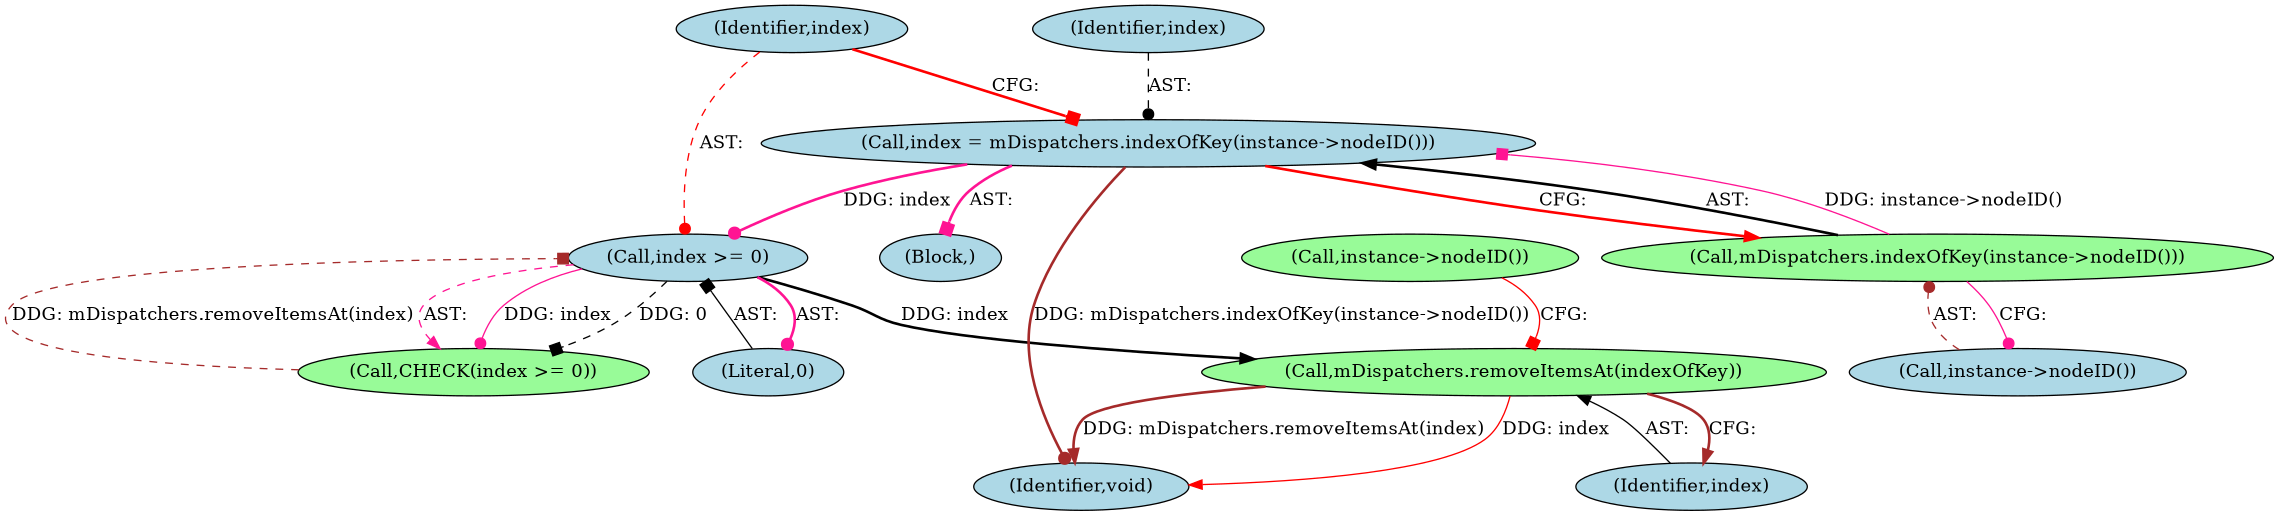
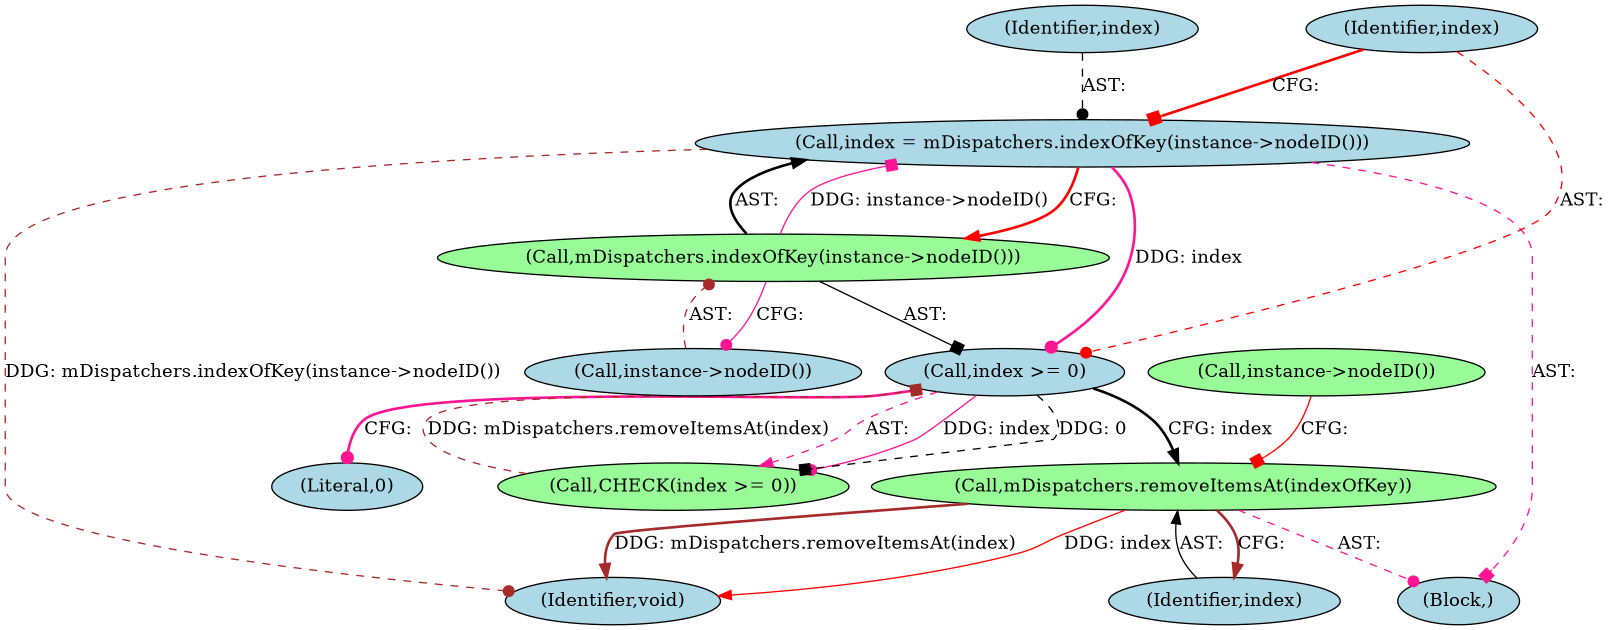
edge "(Call,index = mDispatchers.indexOfKey(instance->nodeID()))" -> "(Block,)": style bold -> dashed
edge "(Call,index = mDispatchers.indexOfKey(instance->nodeID()))" -> "(Identifier,void)": style bold -> dashed
edge "(Call,index >= 0)" -> "(Literal,0)": label "AST: " -> "CFG: "
edge "(Call,index >= 0)" -> "(Call,mDispatchers.removeItemsAt(indexOfKey))": label "DDG: index" -> "CFG: index"
edge "(Literal,0)" -> "(Call,index >= 0)": now "(Call,mDispatchers.indexOfKey(instance->nodeID()))" -> "(Call,index >= 0)"
edge "(Call,mDispatchers.removeItemsAt(indexOfKey))" -> "(Block,)": added, label "AST:"
